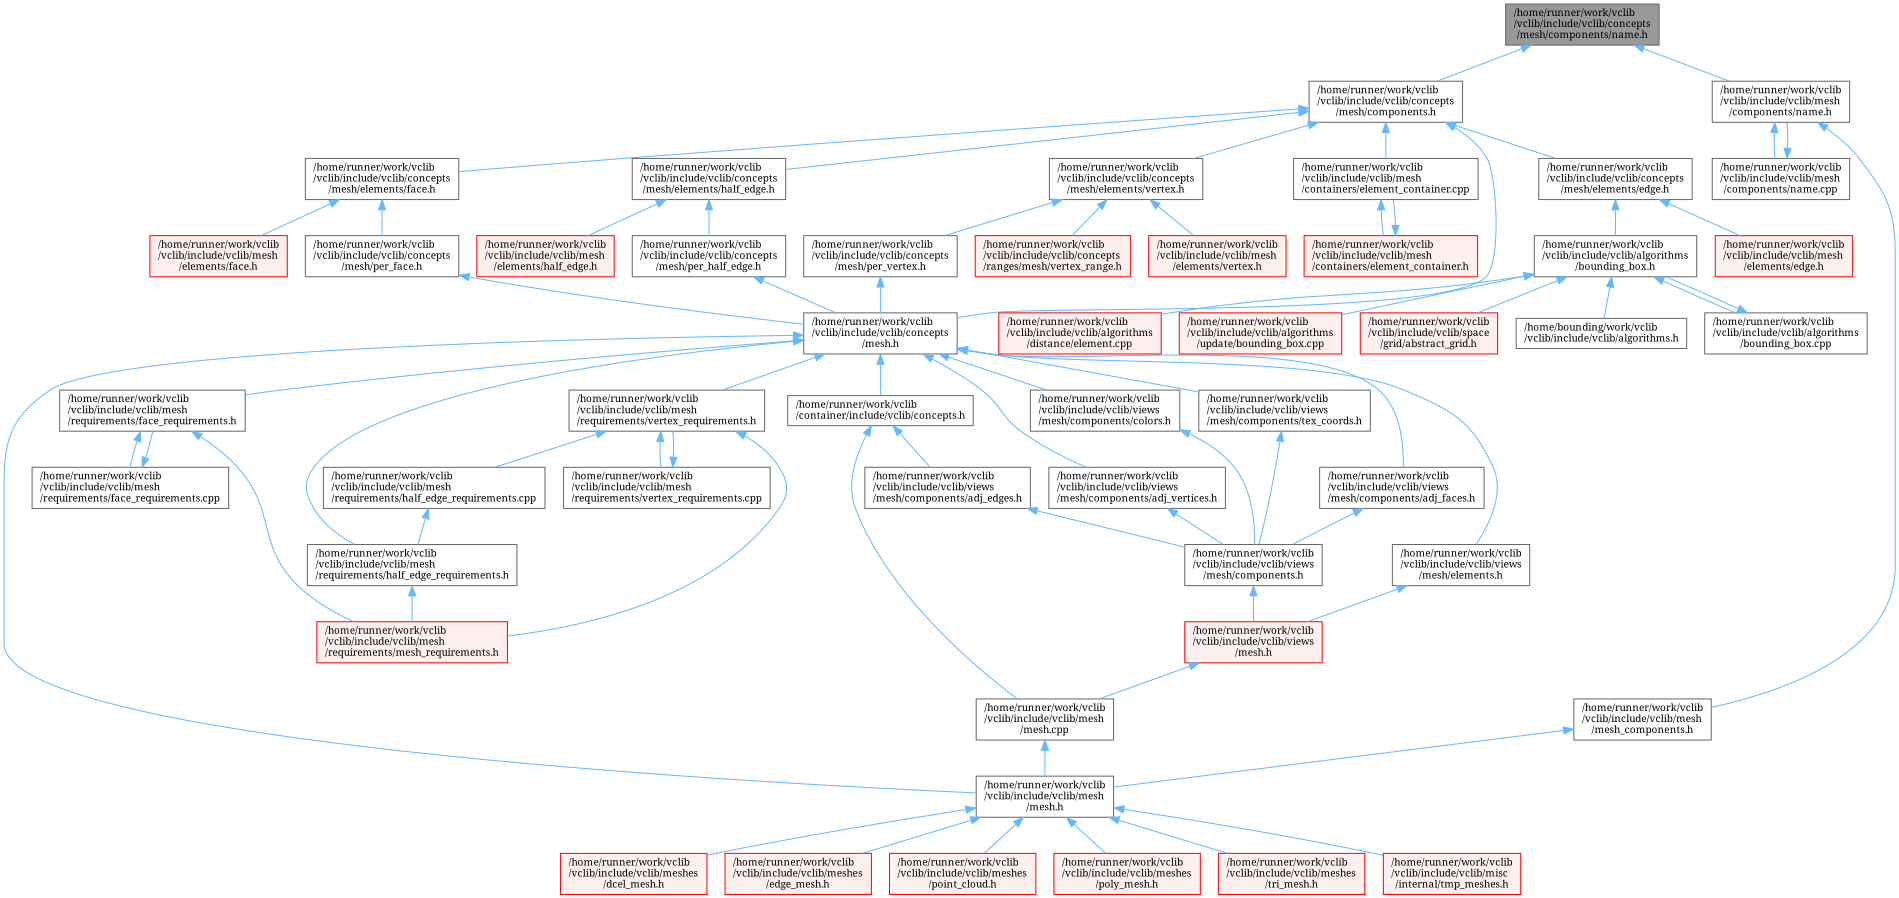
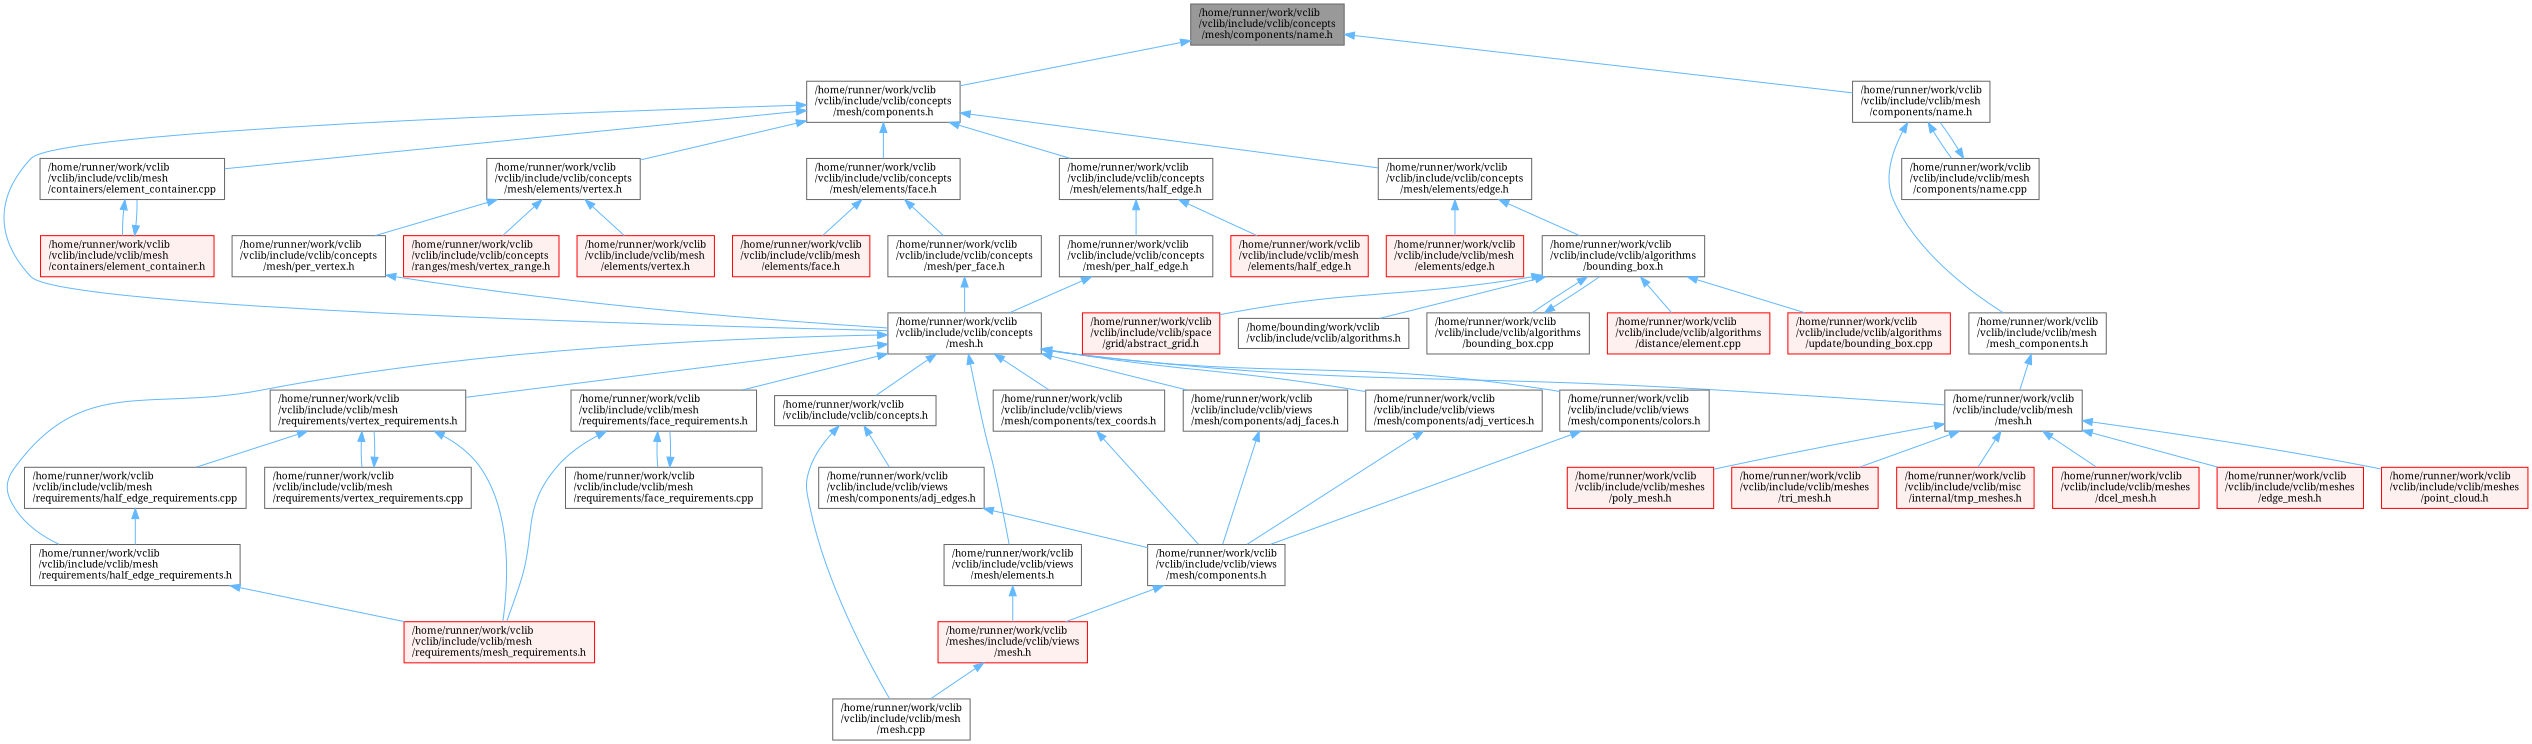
node "/home/runner/work/vclib /container/include/vclib/concepts.h": label "/home/runner/work/vclib /container/include/vclib/concepts.h" -> "/home/runner/work/vclib /vclib/include/vclib/concepts.h"
node "/home/runner/work/vclib /vclib/include/vclib/views /mesh.h": label "/home/runner/work/vclib /vclib/include/vclib/views /mesh.h" -> "/home/runner/work/vclib /meshes/include/vclib/views /mesh.h"
edge "/home/runner/work/vclib /vclib/include/vclib/mesh /mesh.h" -> "/home/runner/work/vclib /vclib/include/vclib/mesh /mesh.cpp": removed
